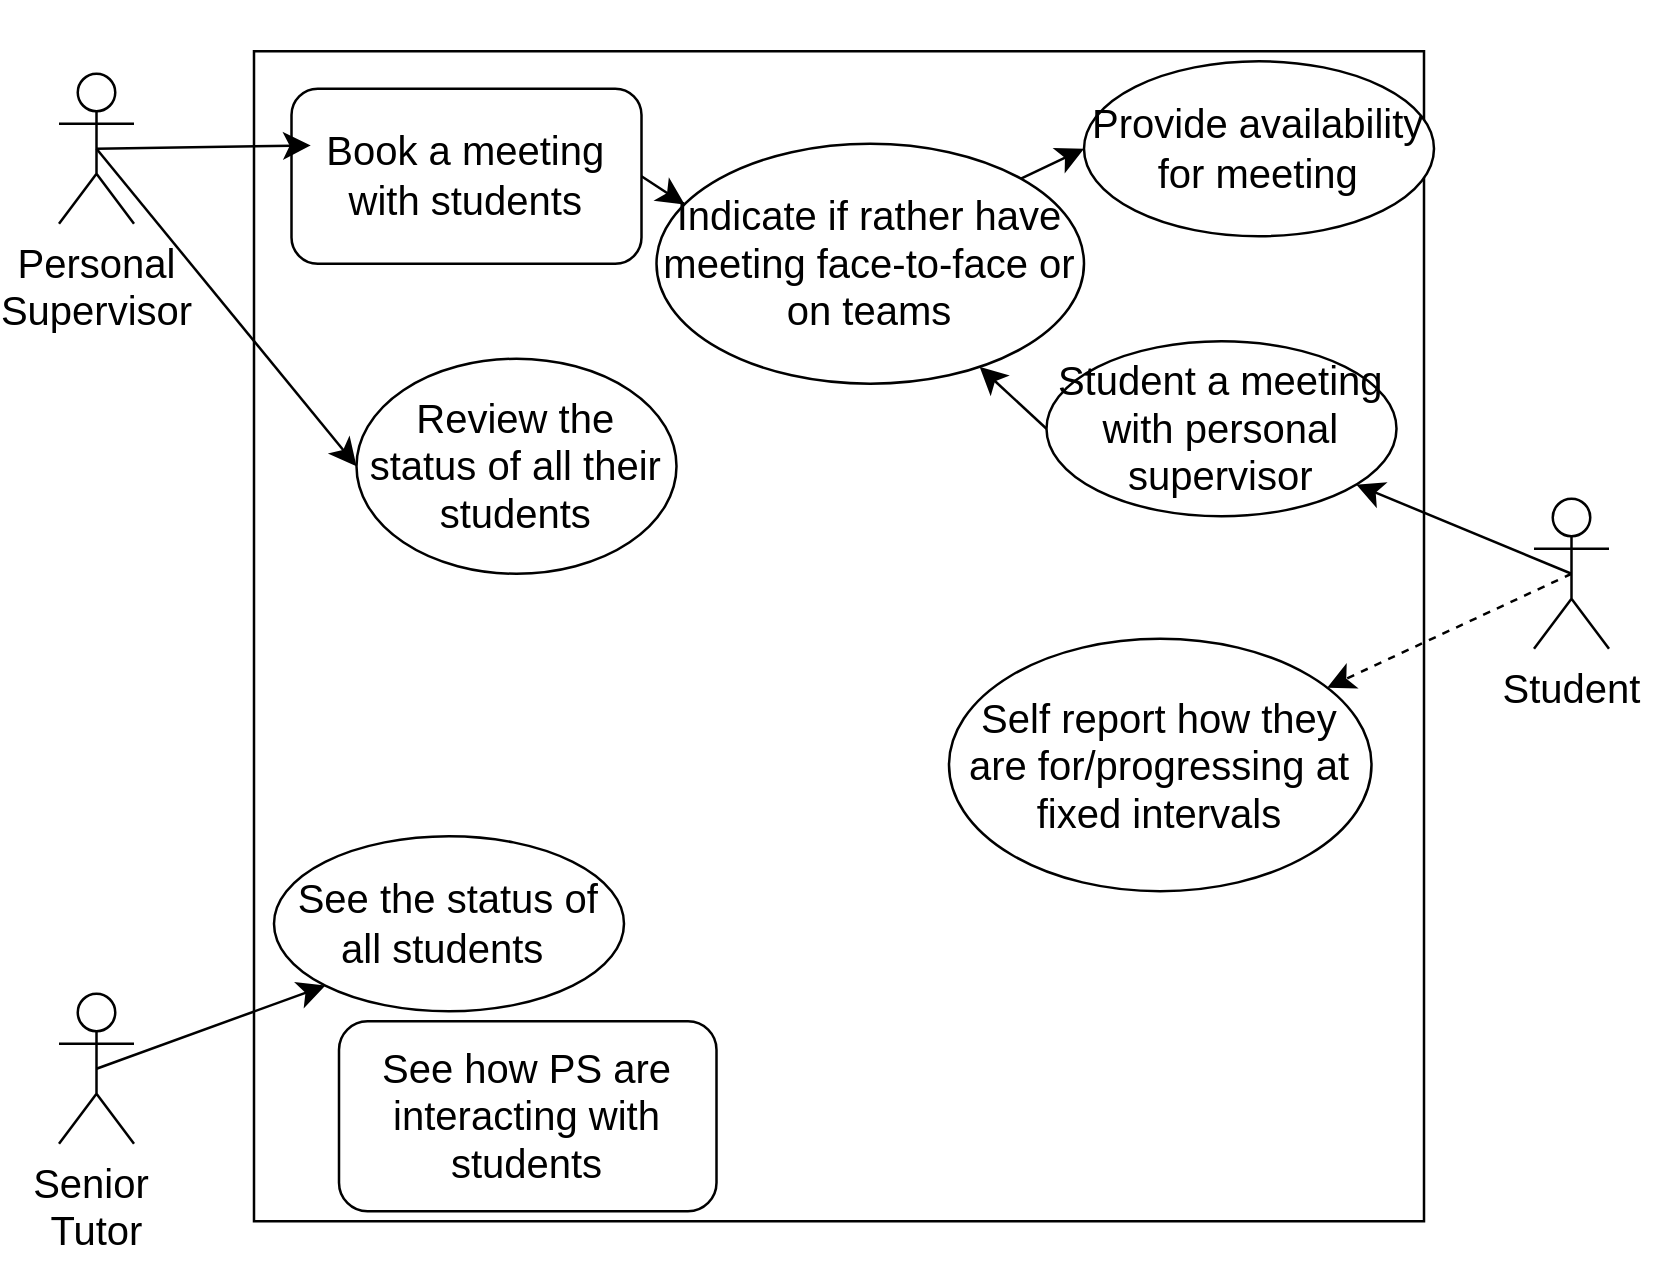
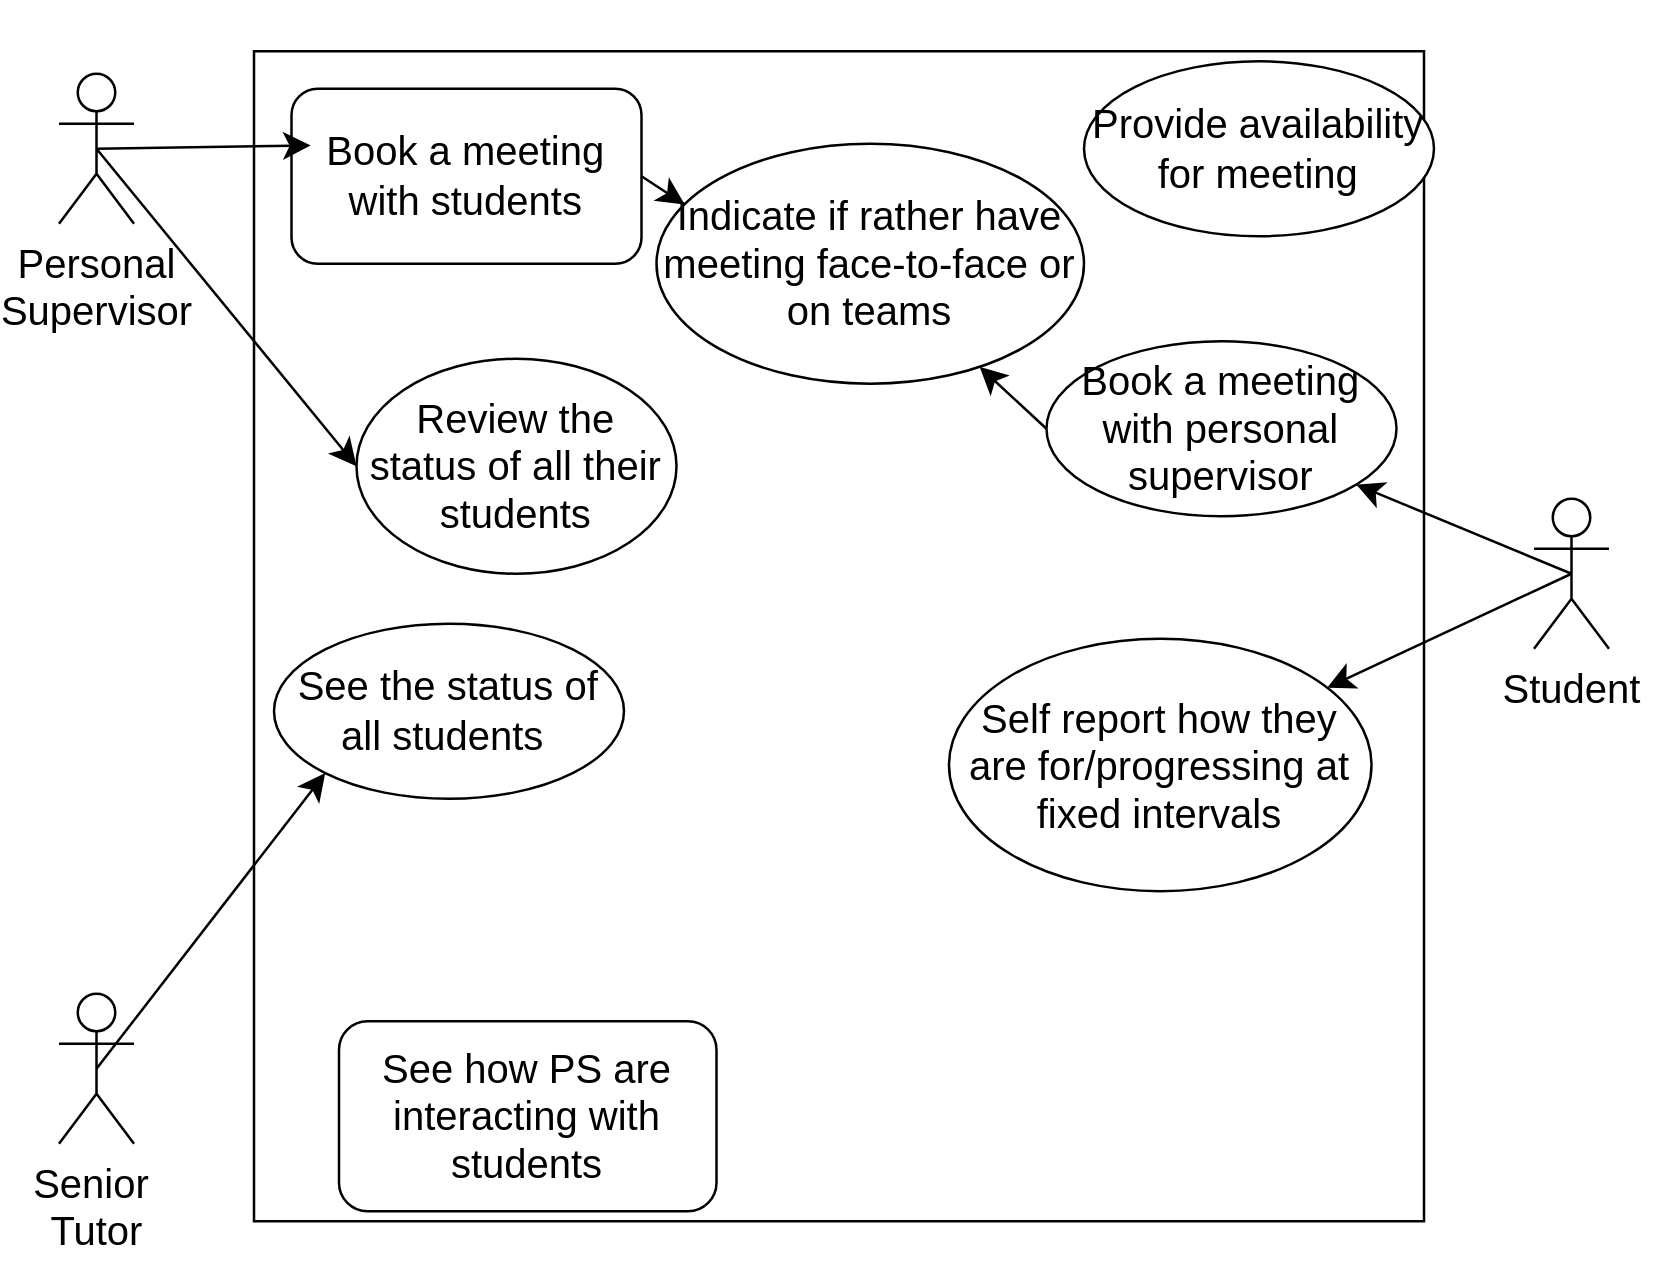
edge "Indicate if rather have meeting face-to-face or on teams" -> "Provide availability for meeting": removed
node "Student a meeting with personal supervisor": label "Student a meeting with personal supervisor" -> "Book a meeting with personal supervisor"
edge "Student" -> "Self report how they are for/progressing at fixed intervals": style dashed -> solid
node "See the status of all students": moved (449, 924) -> (449, 711)
